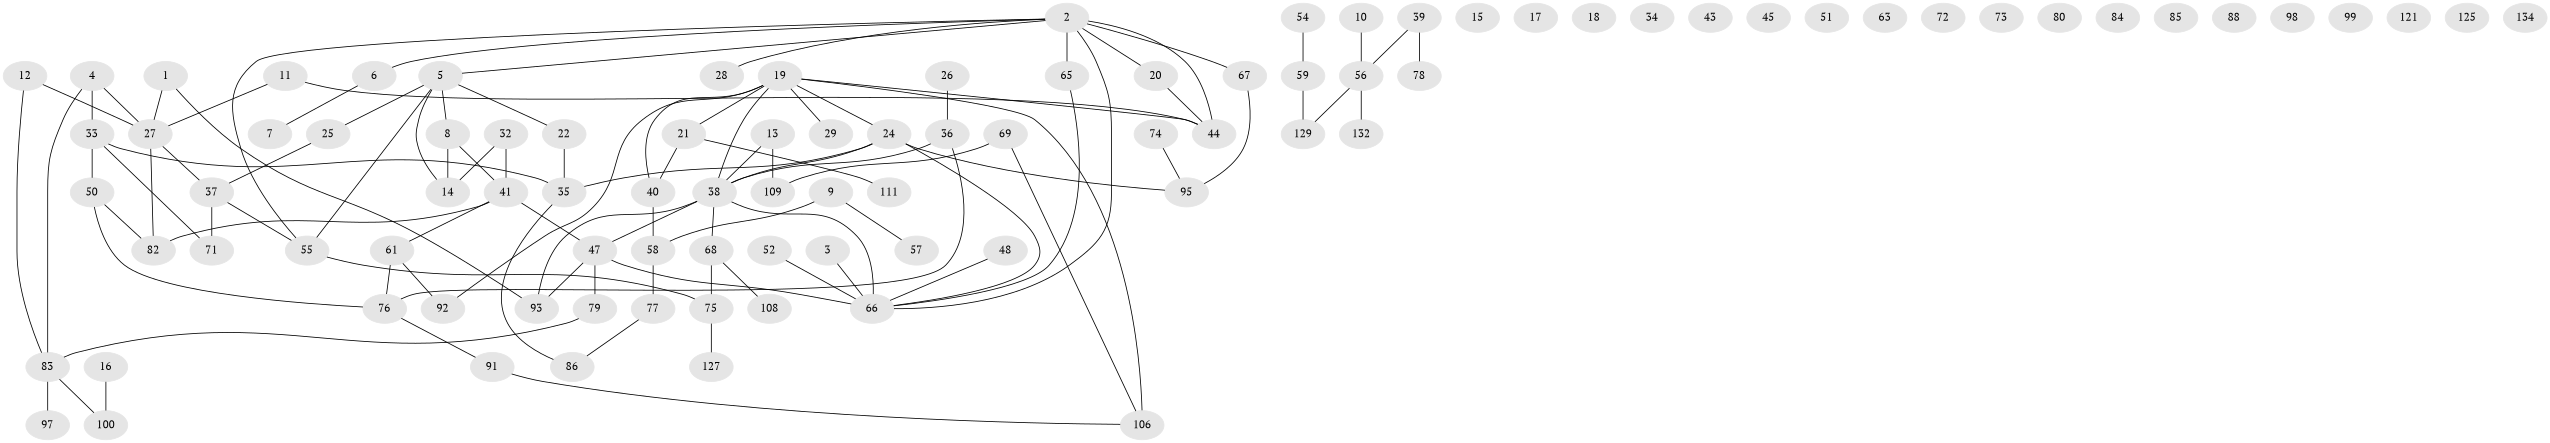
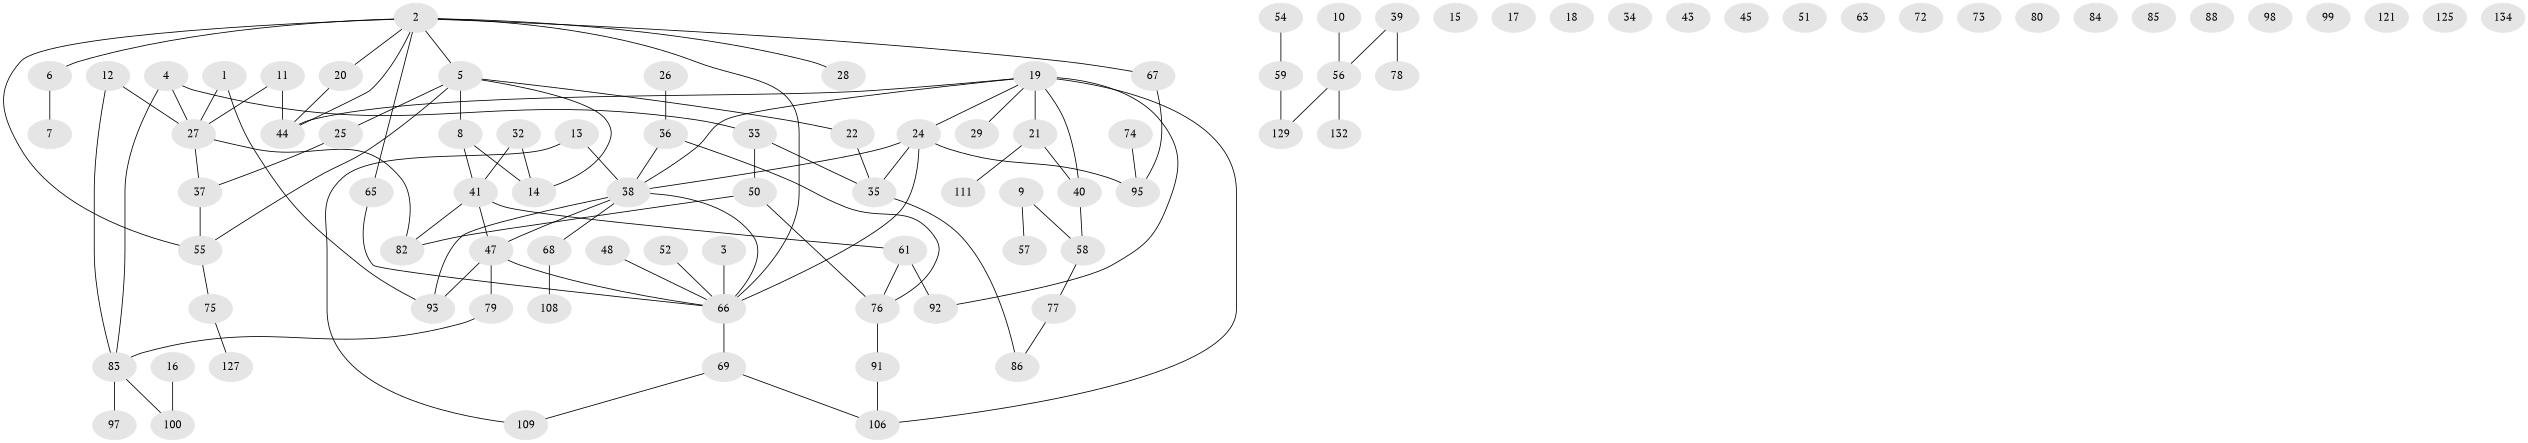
node "71": removed
edge "68" -- "75": removed
edge "66" -- "69": added
